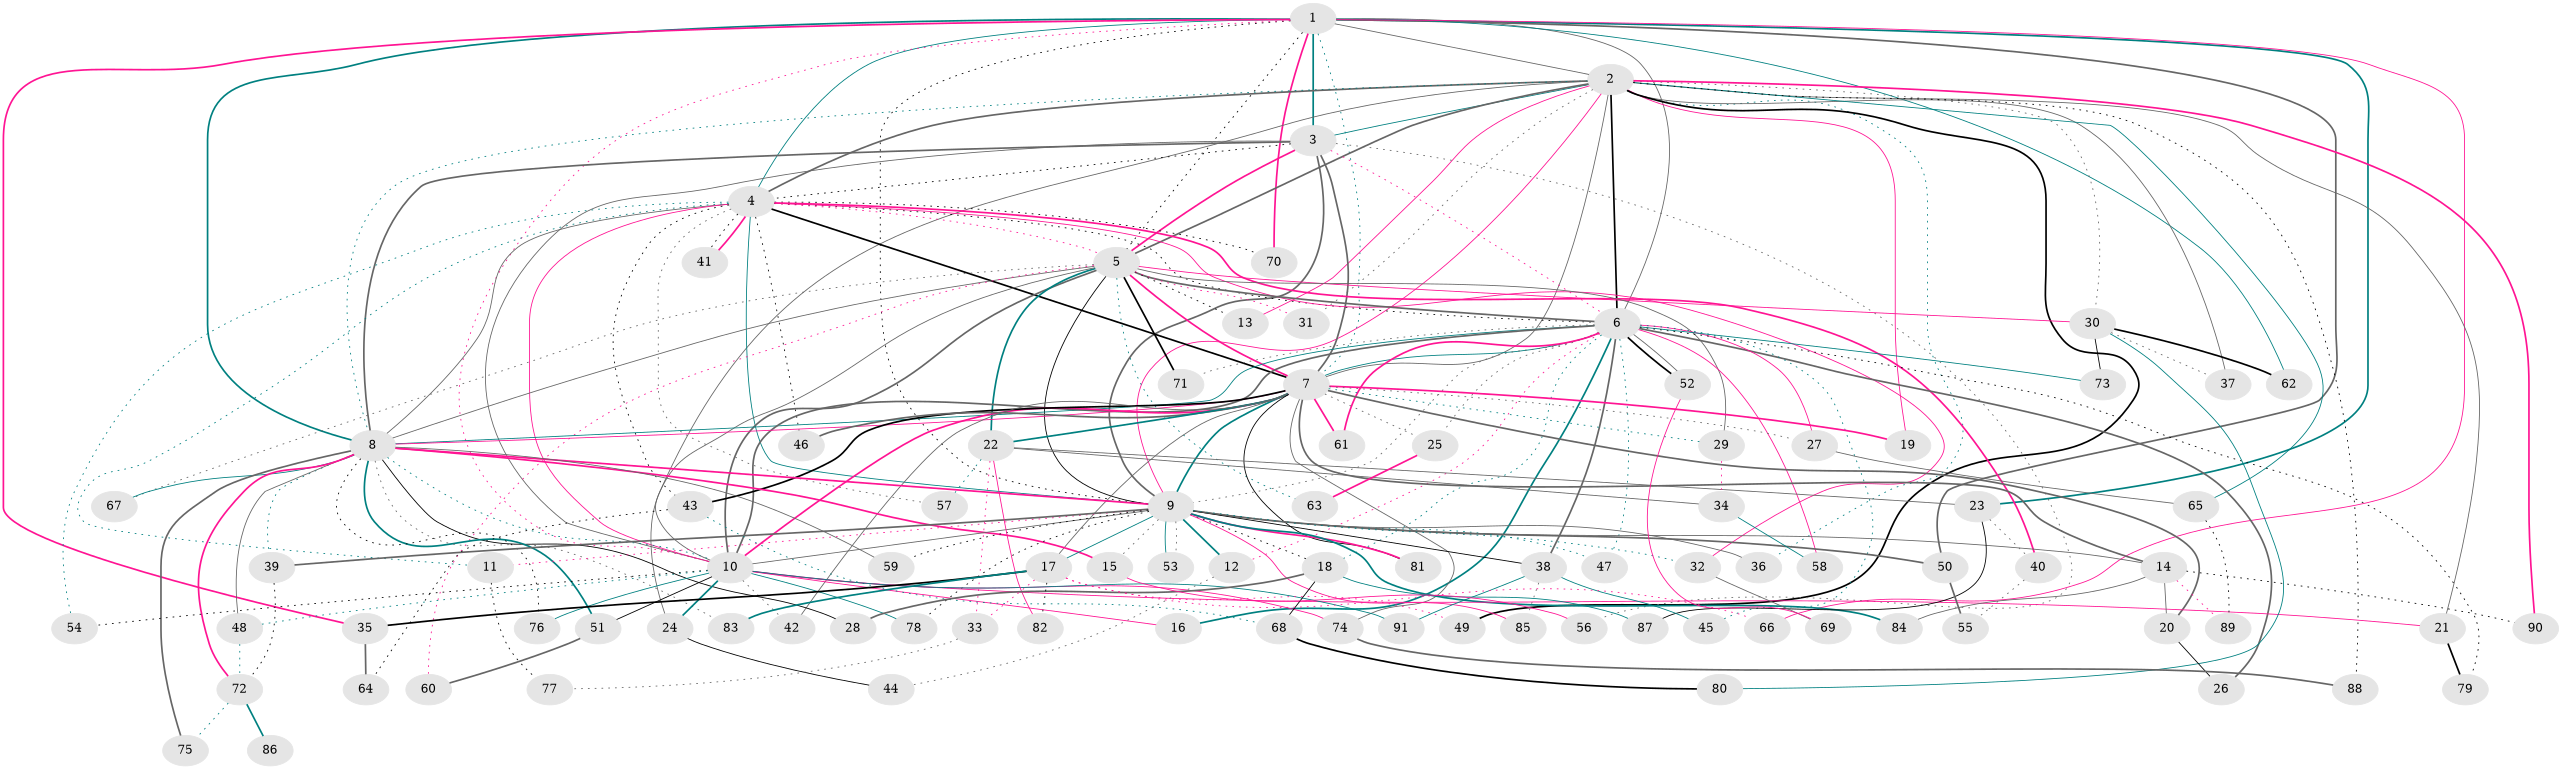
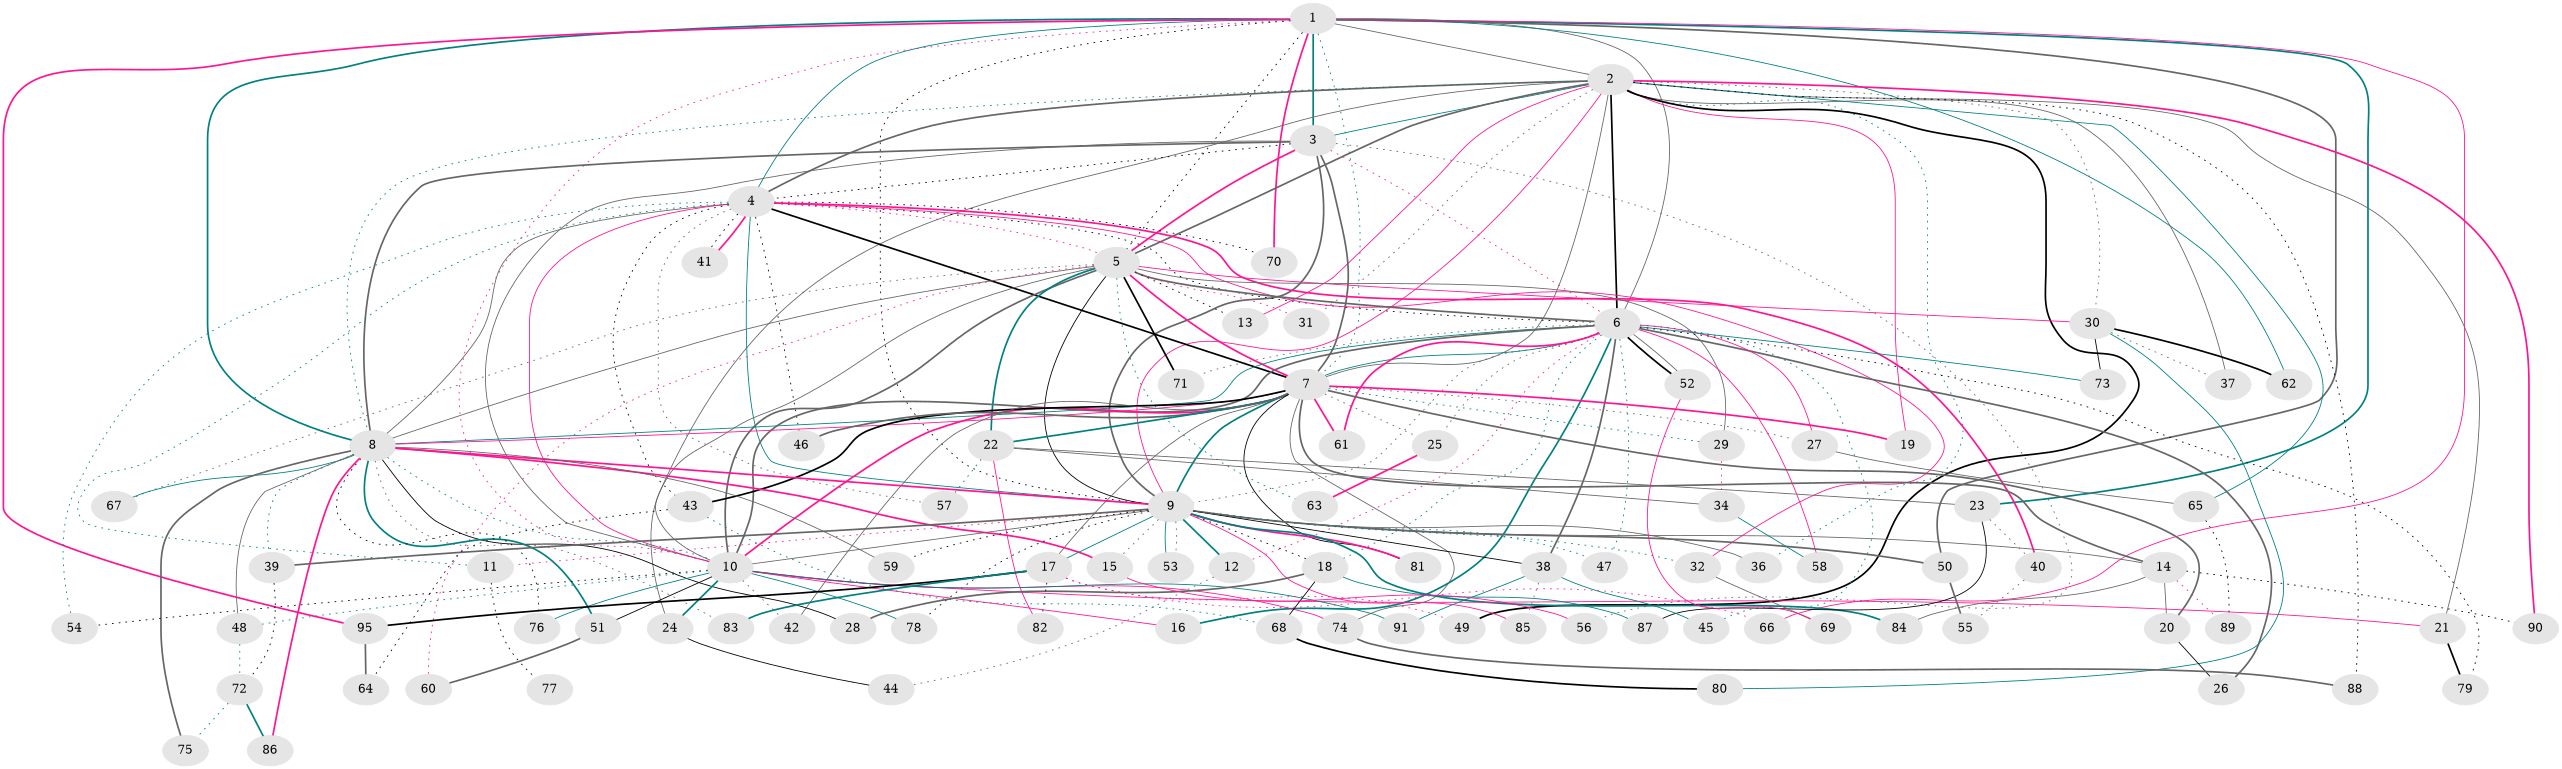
edge "8" -- "72": now "8" -- "86"
node "35": label "35" -> "95"
node "33": removed
